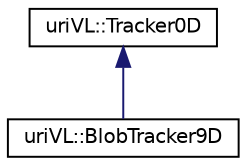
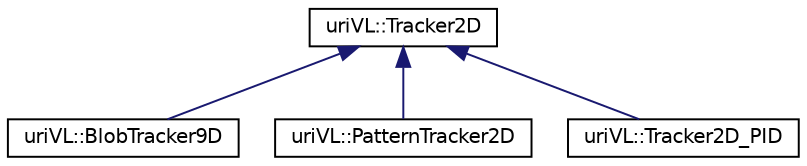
node "uriVL::Tracker0D": label "uriVL::Tracker0D" -> "uriVL::Tracker2D"
node "uriVL::PatternTracker2D": added
node "uriVL::Tracker2D_PID": added
